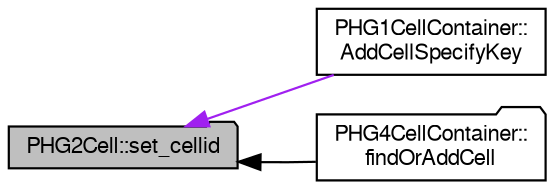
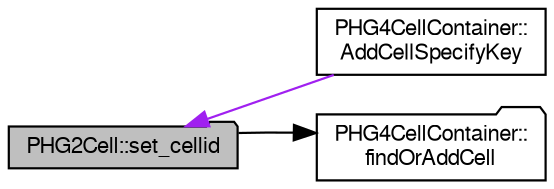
node "PHG1CellContainer:: AddCellSpecifyKey": label "PHG1CellContainer:: AddCellSpecifyKey" -> "PHG4CellContainer:: AddCellSpecifyKey"
edge "PHG4CellContainer:: findOrAddCell" -> "PHG2Cell::set_cellid": reversed
